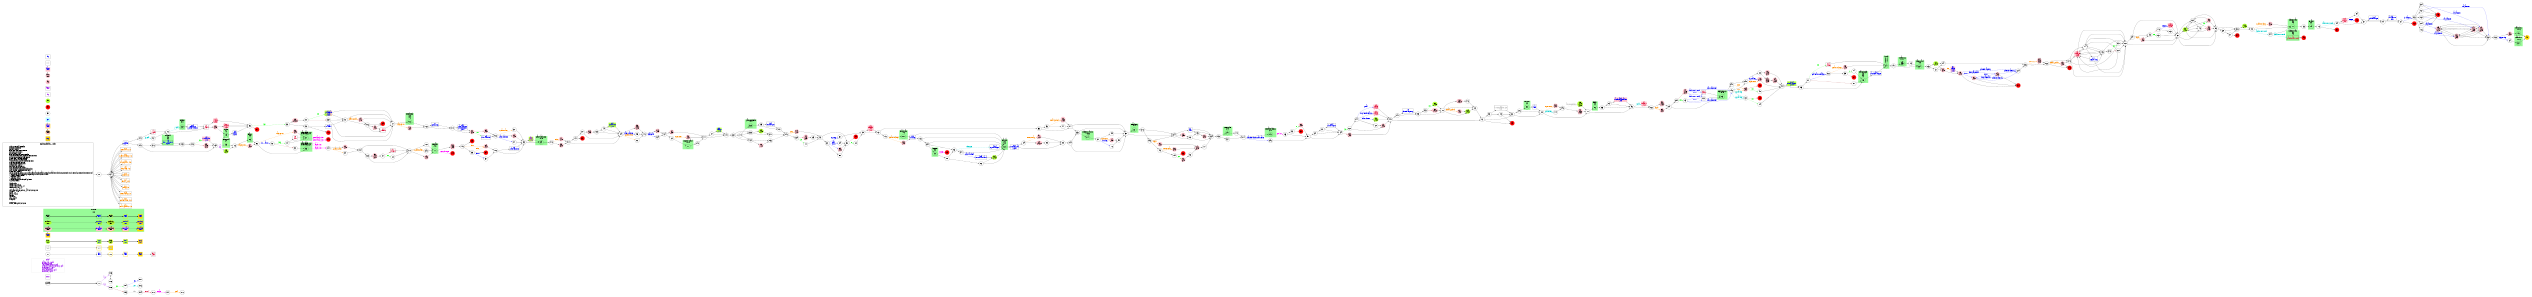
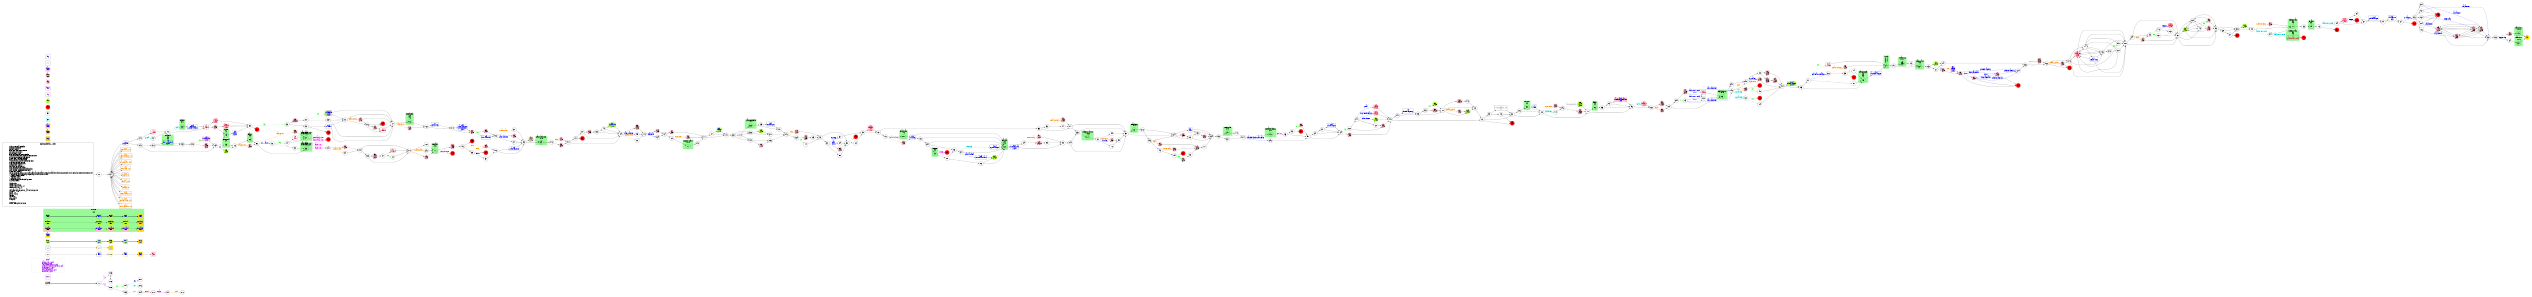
edge "062" -> "247 -1SK -2ST": label "war-hammer" -> "Detect Trap"
edge "309" -> "145": label "LK" -> "1"
